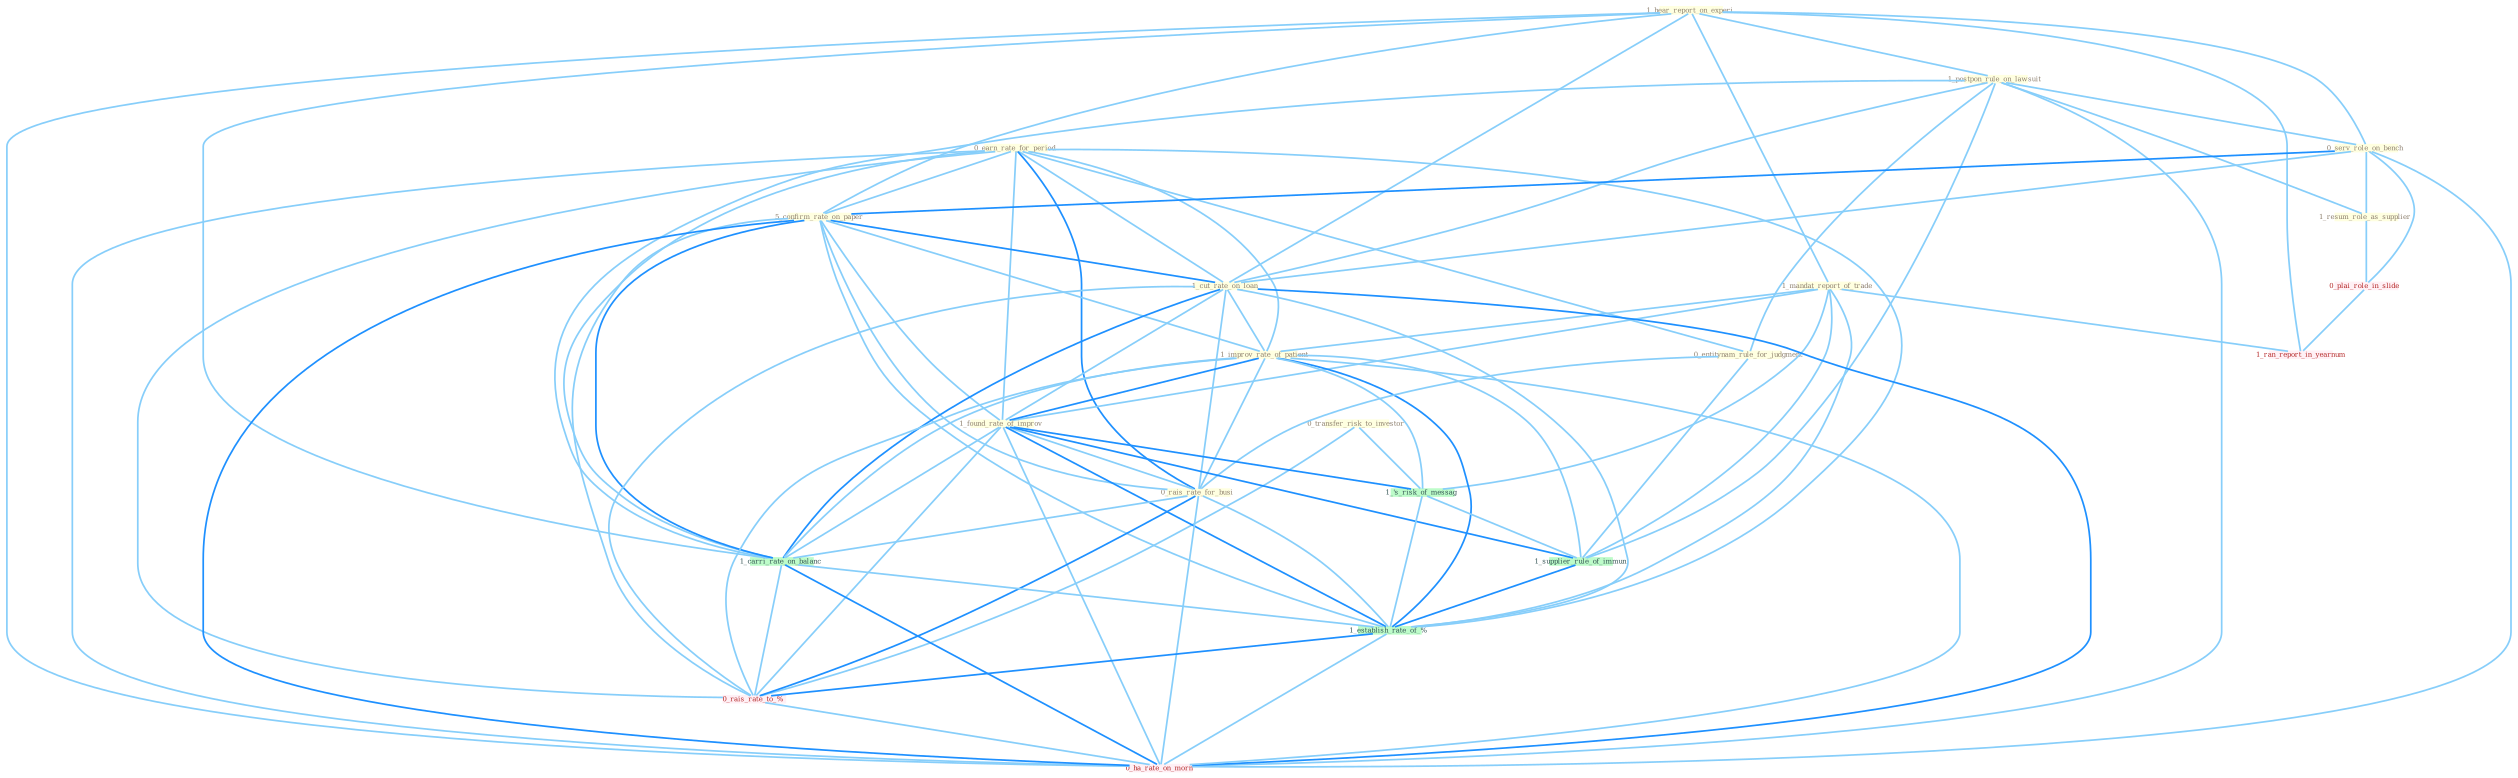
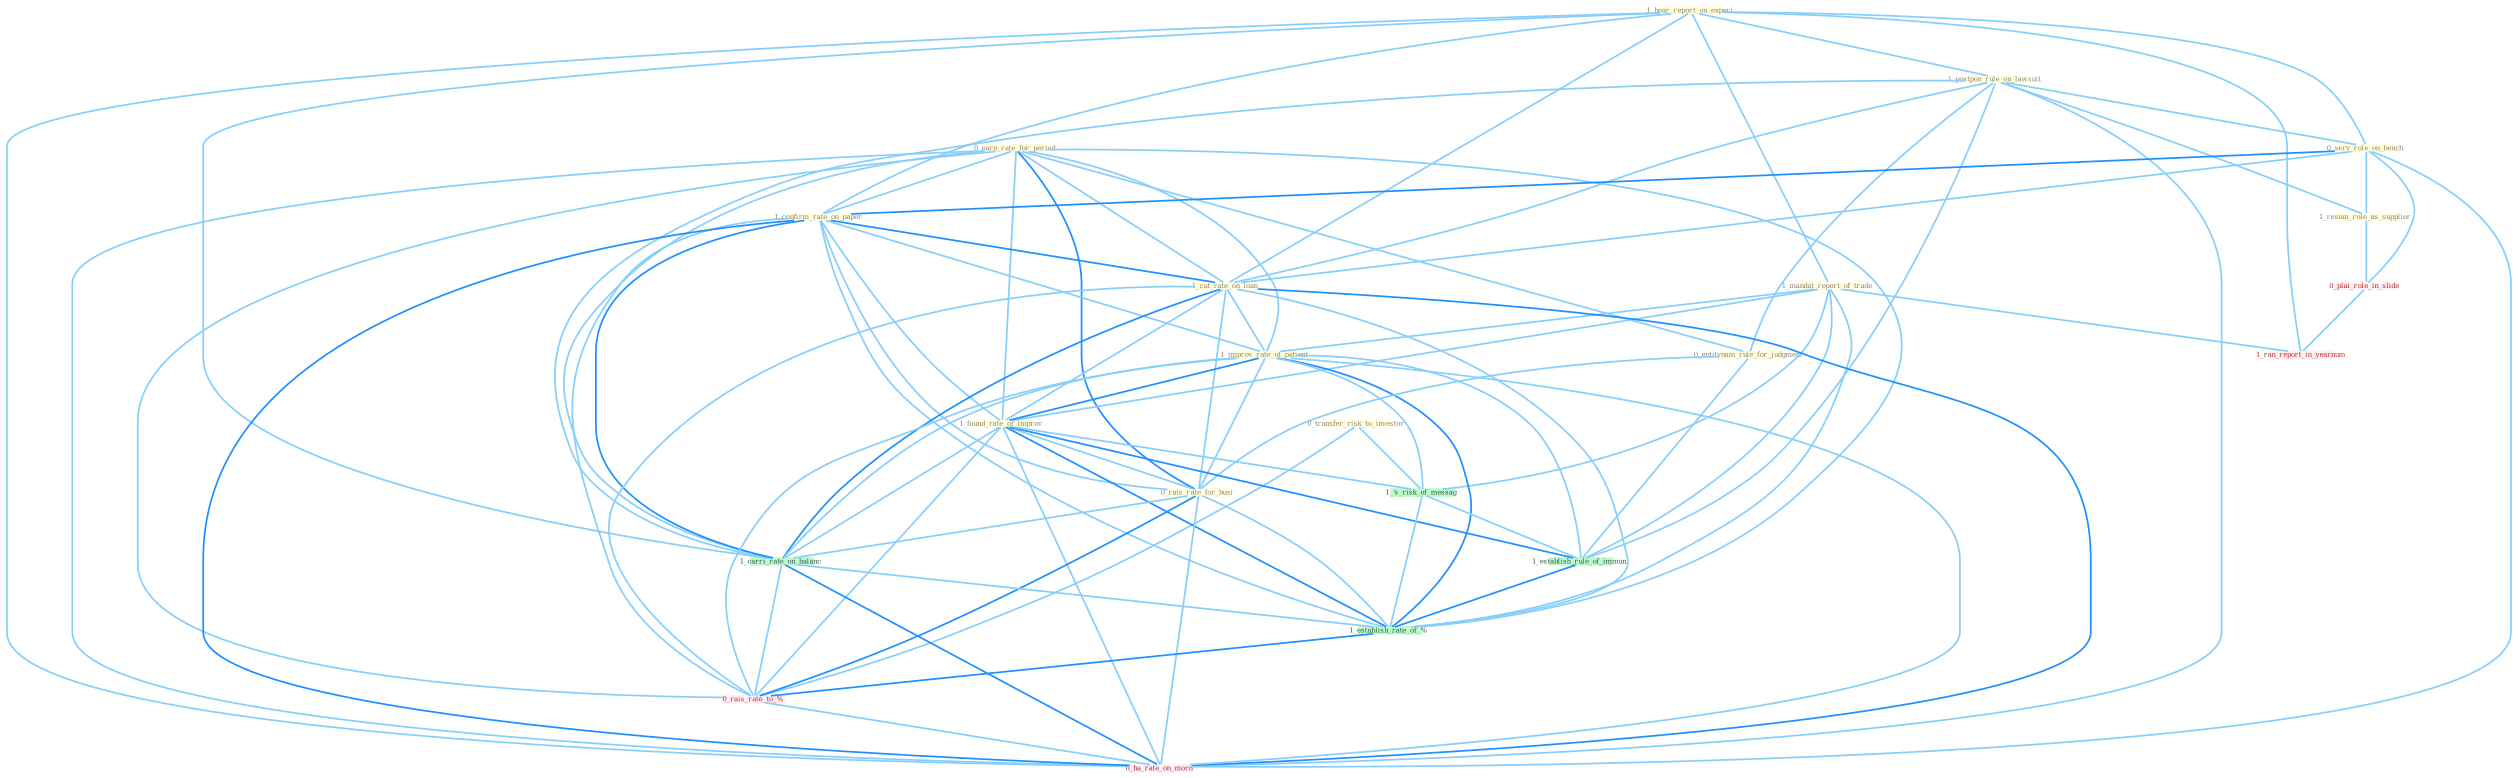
node "5_confirm_rate_on_paper": label "5_confirm_rate_on_paper" -> "1_confirm_rate_on_paper"
edge "1_found_rate_of_improv" -- "1_'s_risk_of_messag": color #1e90ff -> #87cefa
node "1_supplier_rule_of_immun": label "1_supplier_rule_of_immun" -> "1_establish_rule_of_immun"
edge "1_establish_rate_of_%" -- "0_ha_rate_on_morn": removed
